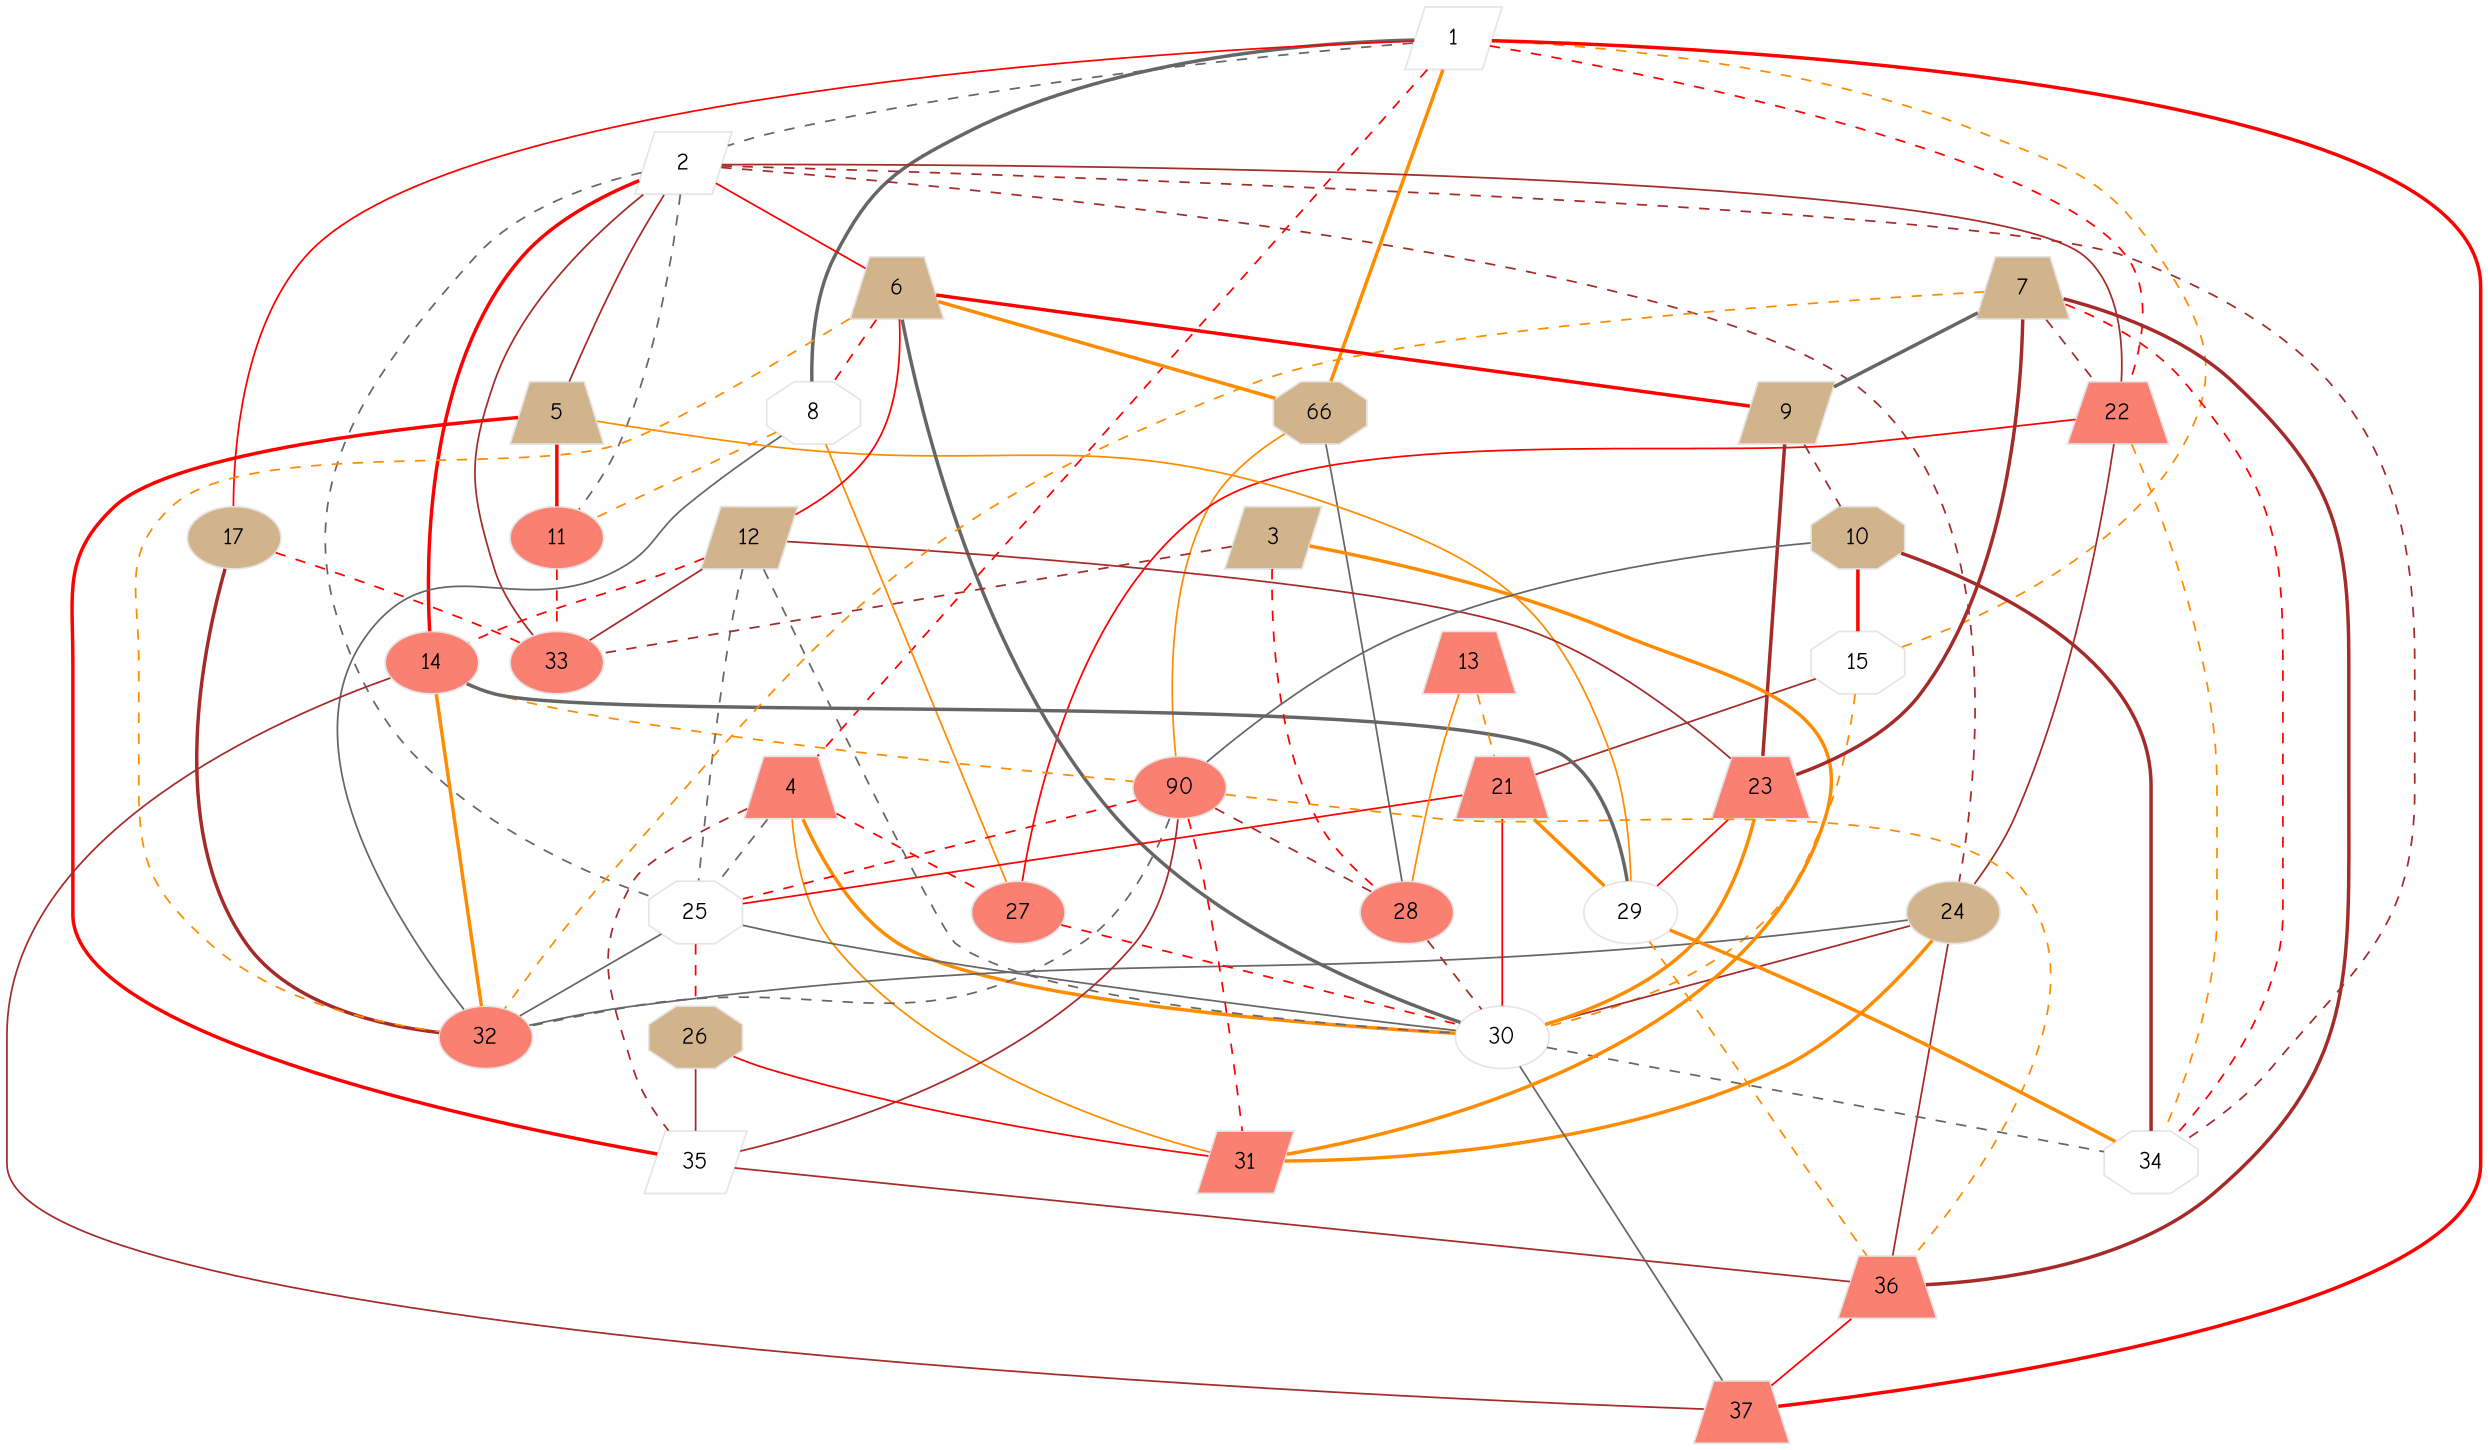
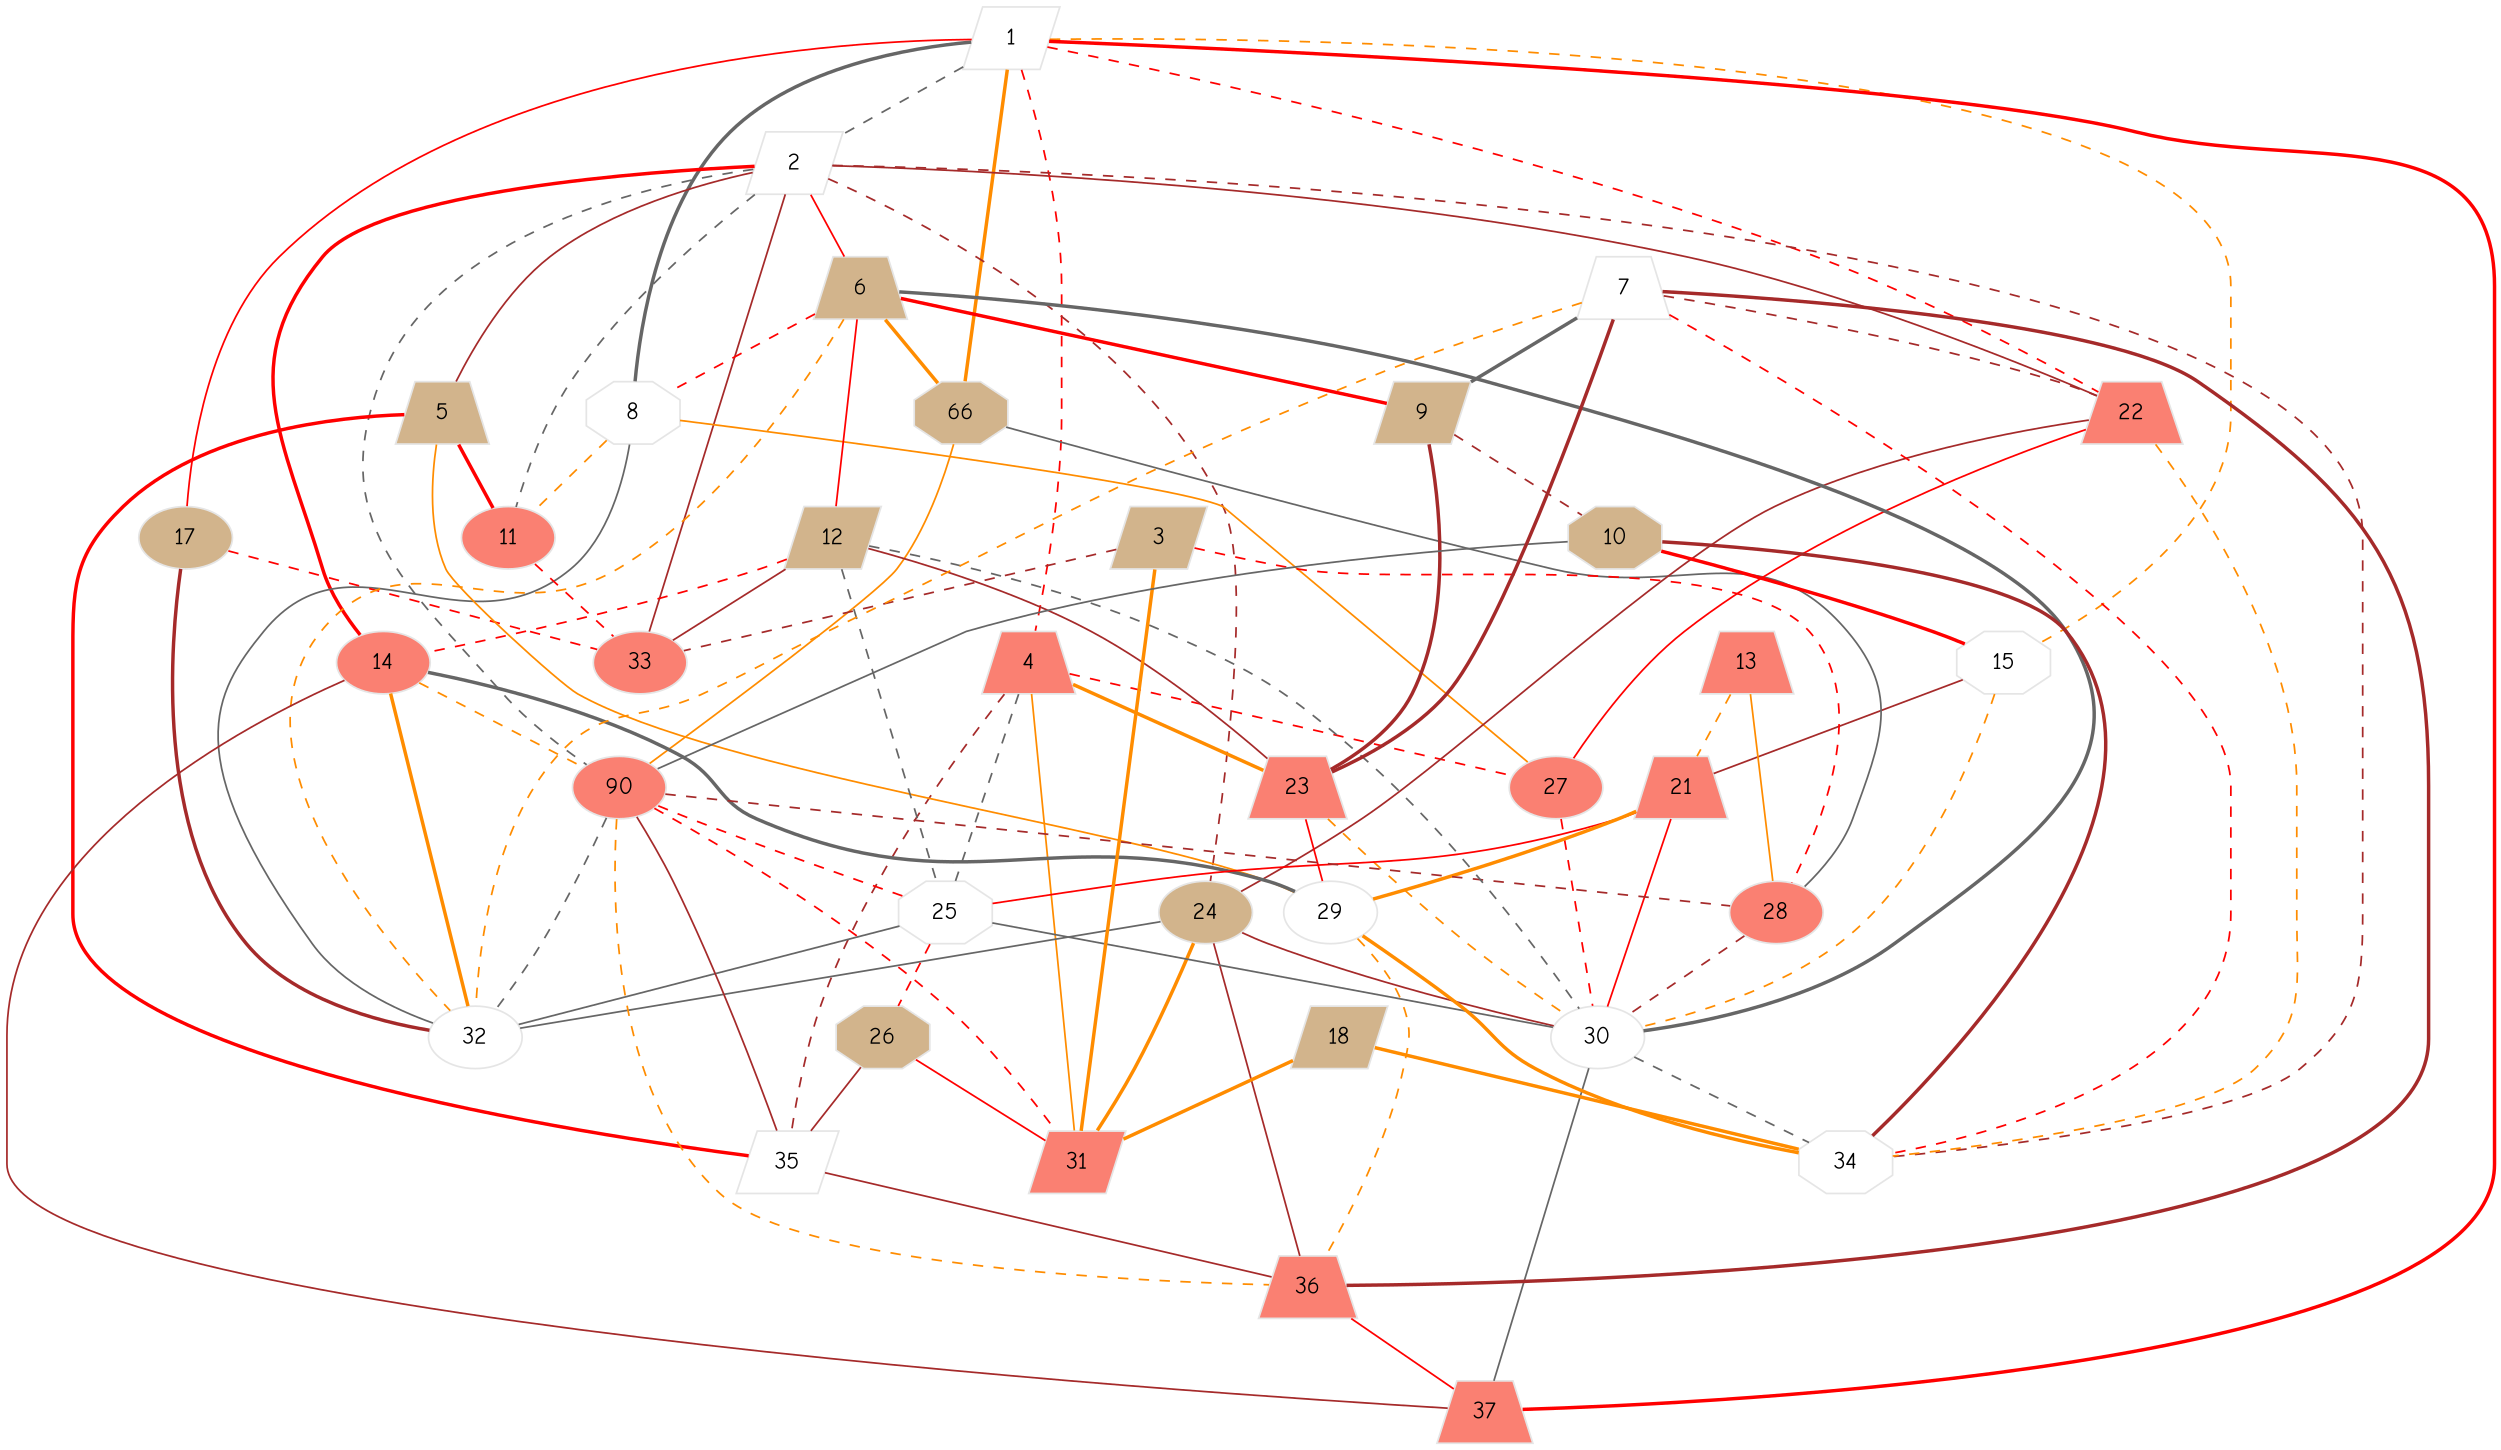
node "7": fillcolor tan -> white
edge "2" -- "25": now "2" -- "90"
edge "23" -- "30": style bold -> dashed
edge "4" -- "30": now "4" -- "23"
node "32": fillcolor salmon -> white
node "18": added
